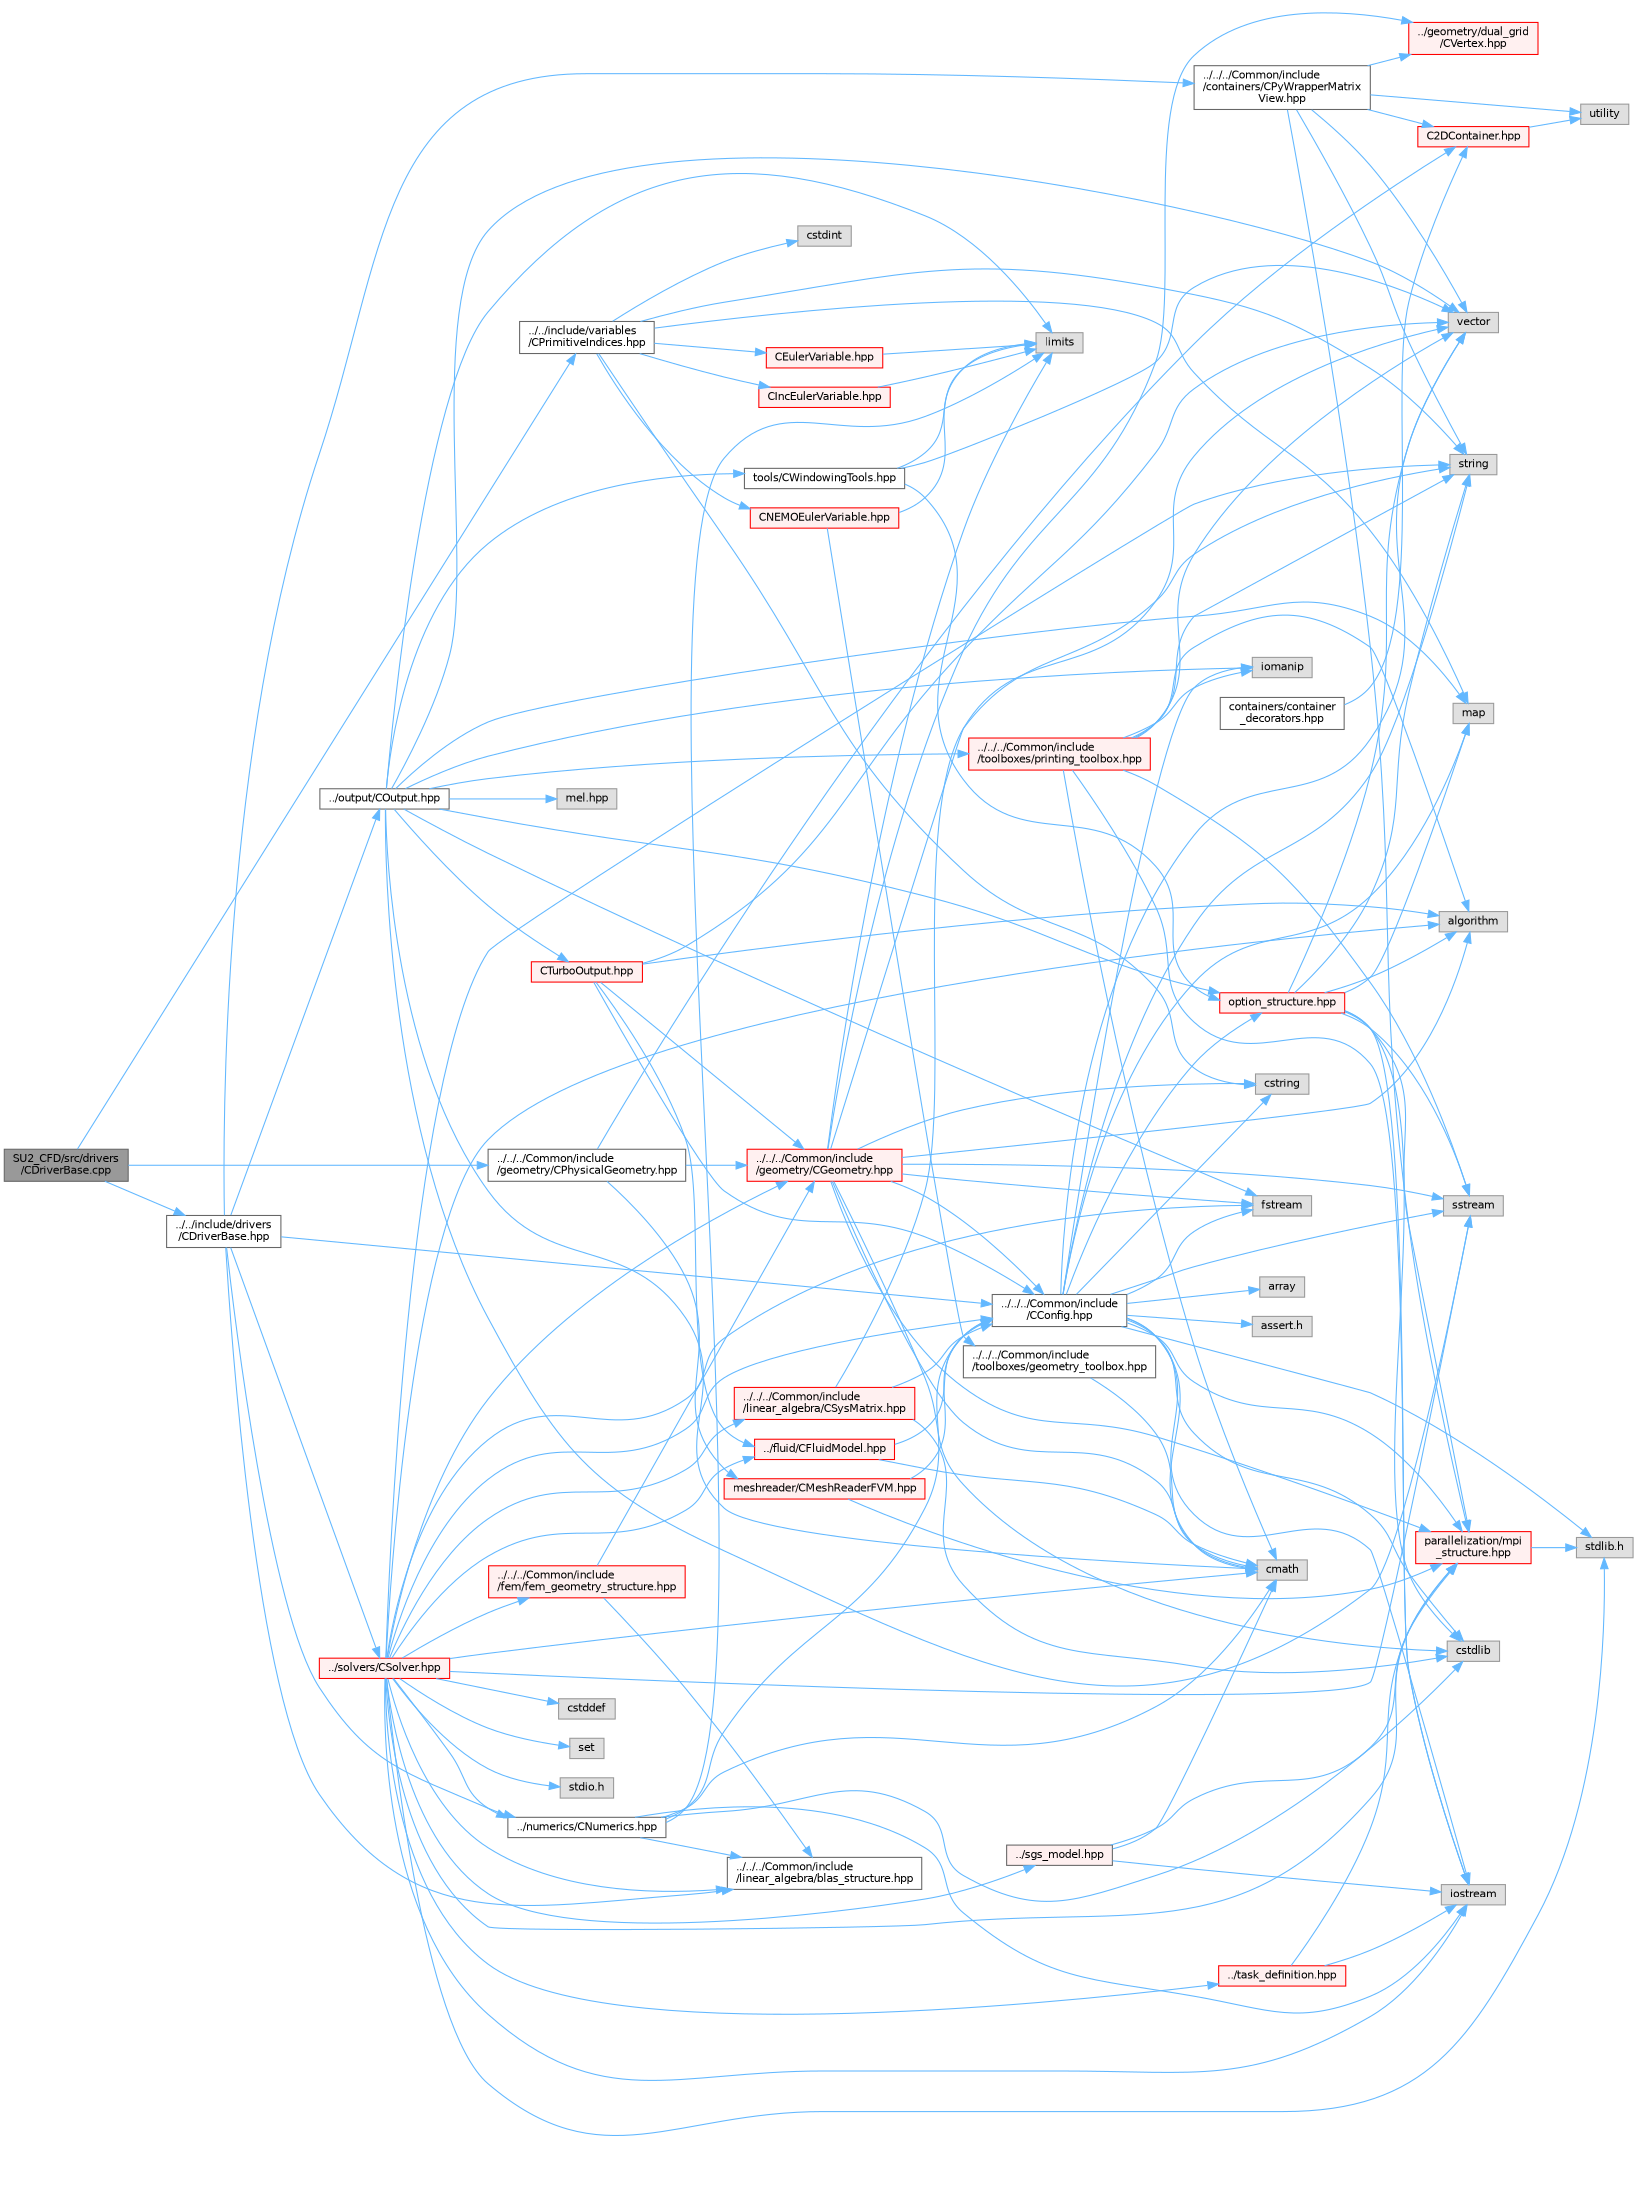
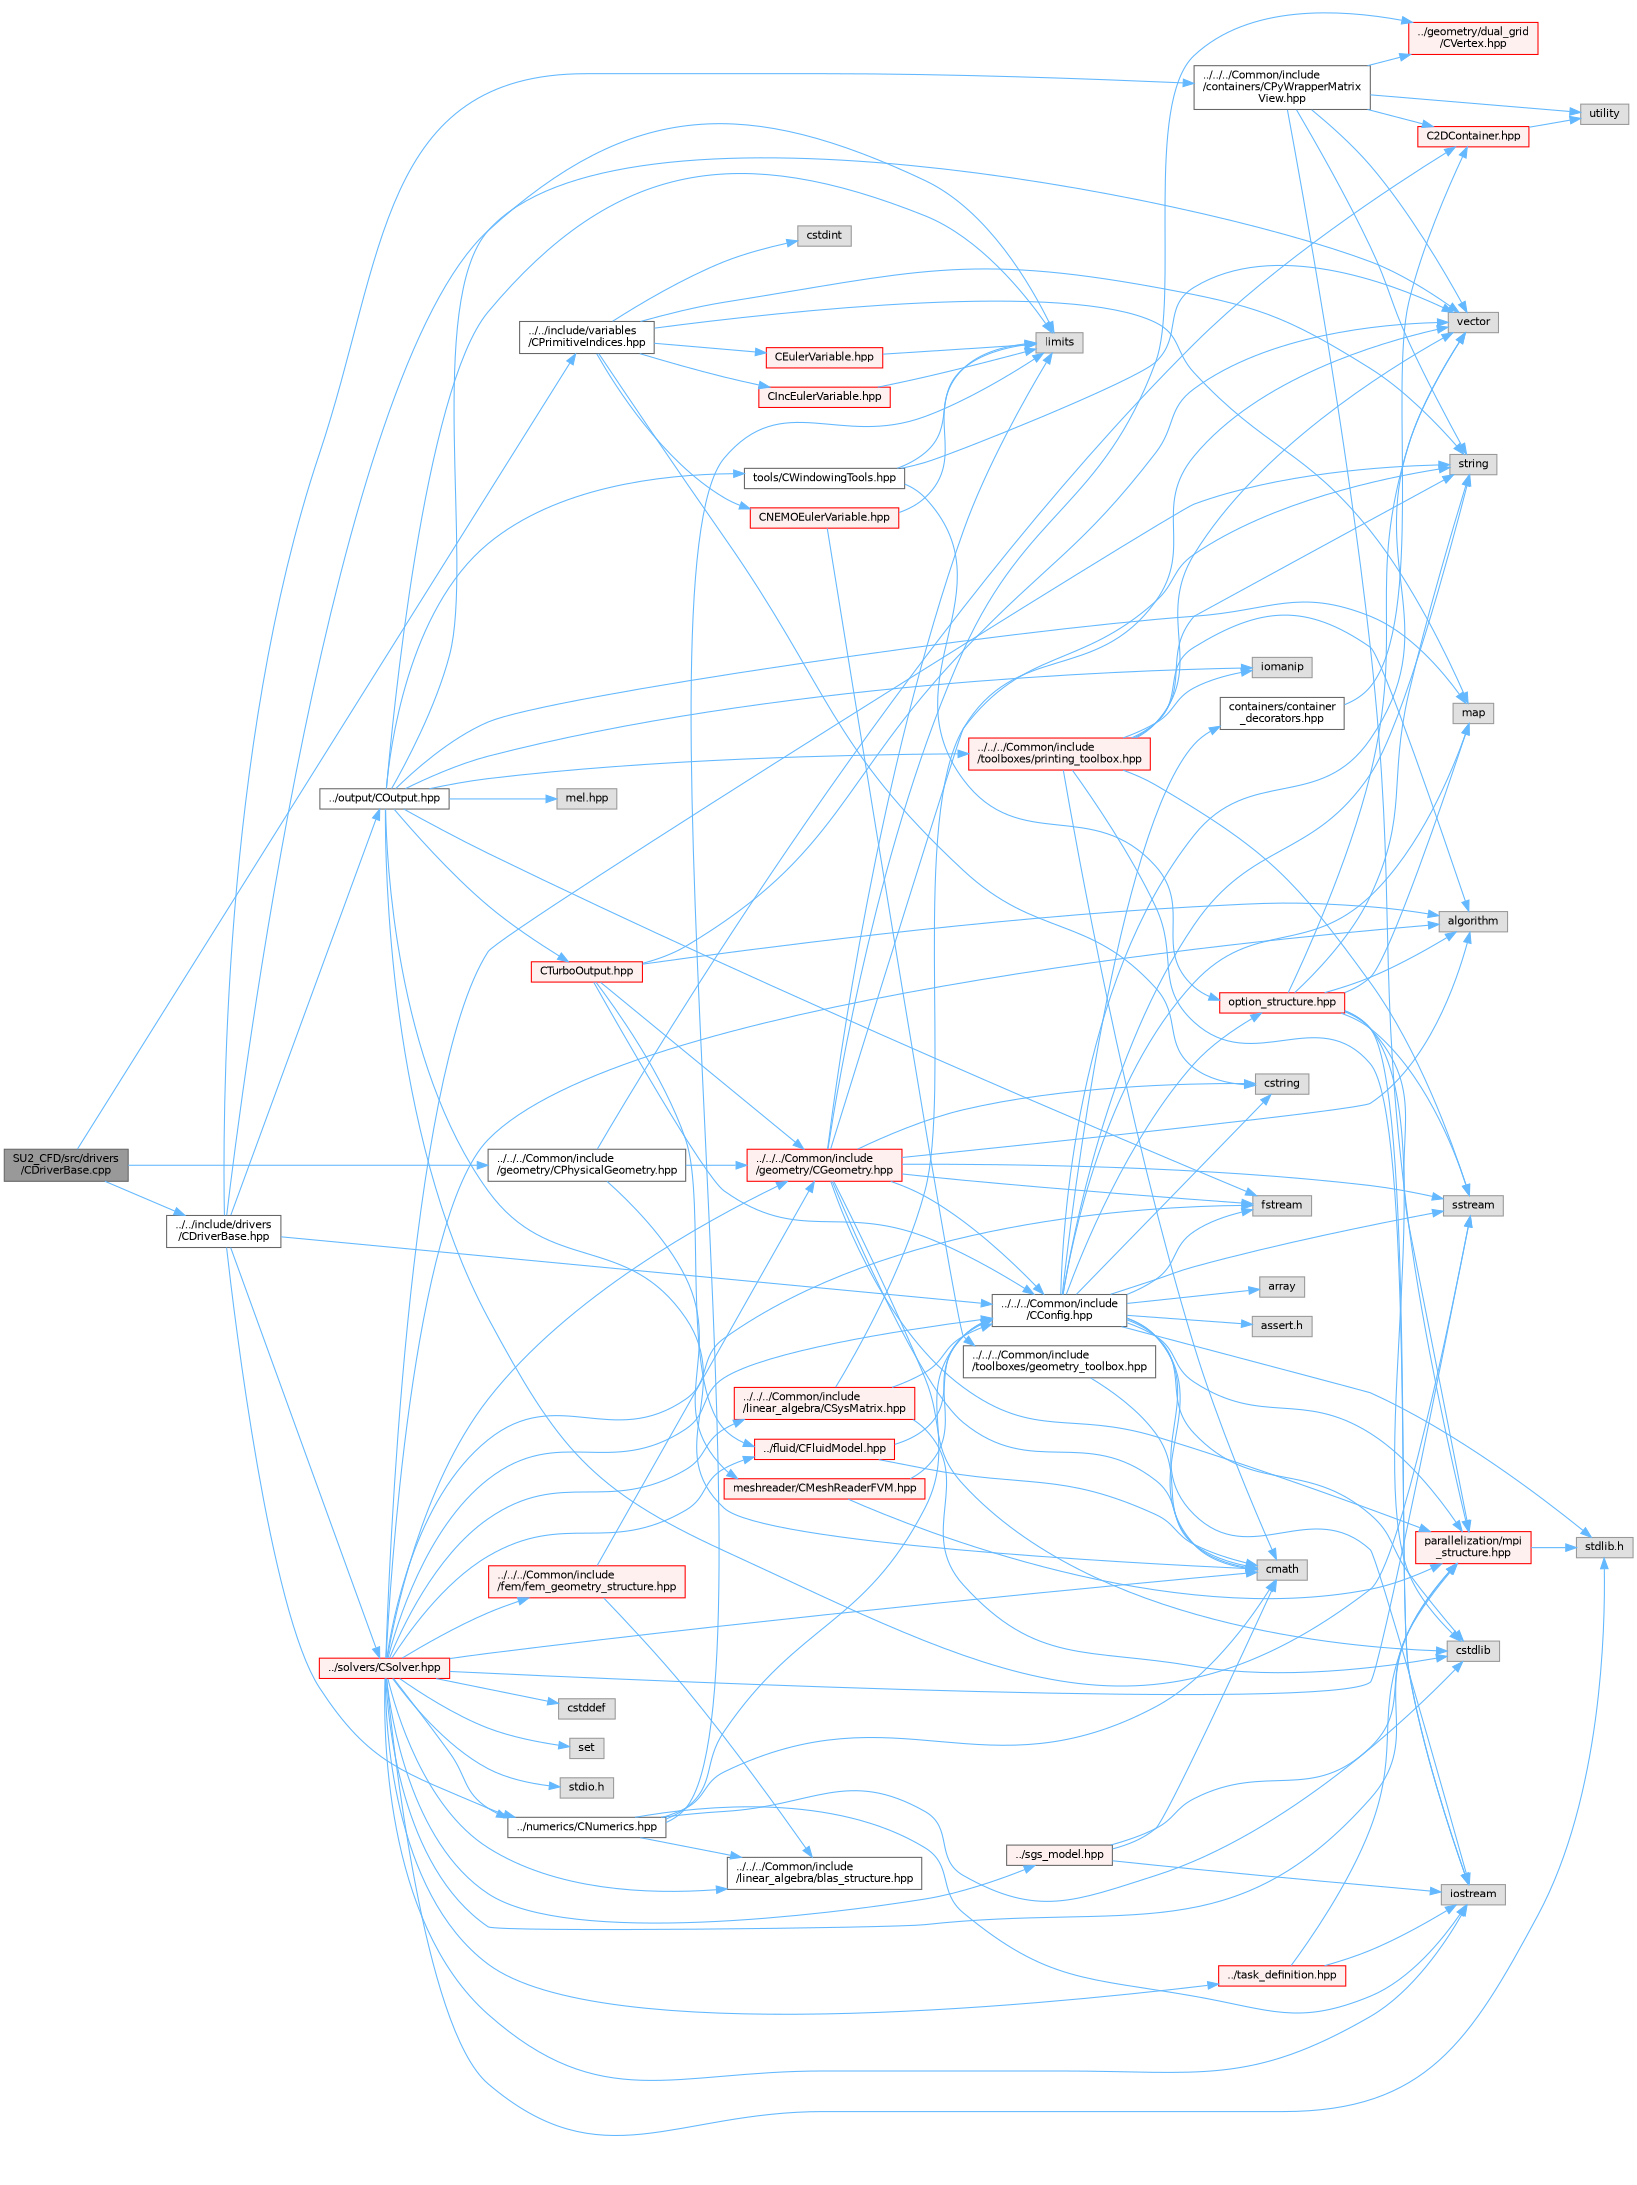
edge "../output/COutput.hpp" -> "option_structure.hpp": removed
edge "../../../Common/include /CConfig.hpp" -> "iomanip": now "../../../Common/include /CConfig.hpp" -> "containers/container _decorators.hpp"
edge "../../include/drivers /CDriverBase.hpp" -> "../../../Common/include /linear_algebra/blas_structure.hpp": now "../../include/drivers /CDriverBase.hpp" -> "limits"
